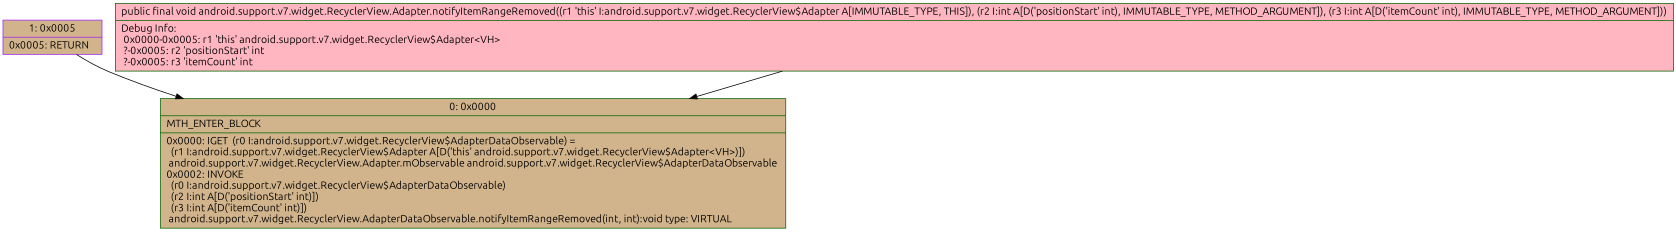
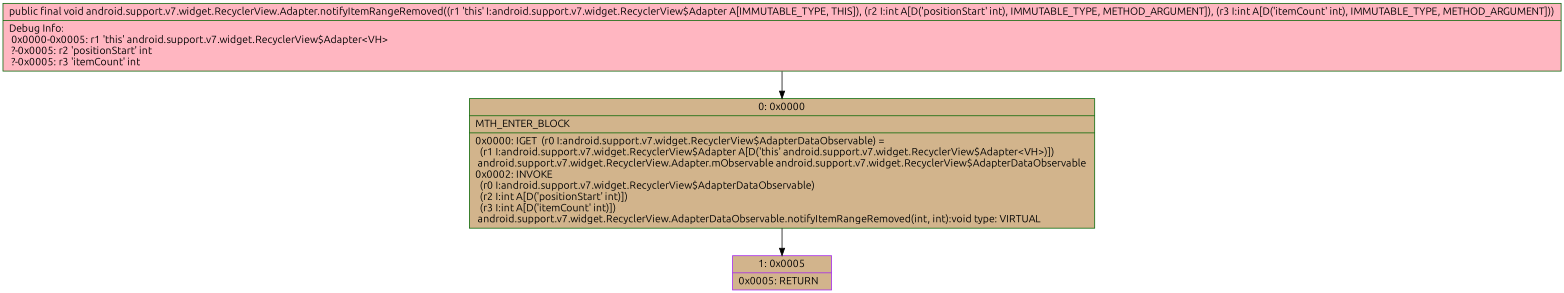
edge "1: 0x0005" -> "0: 0x0000": reversed
